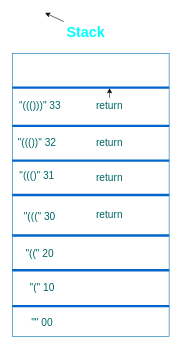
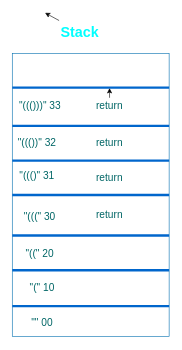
node "Stack": moved (86, 32) -> (80, 32)
